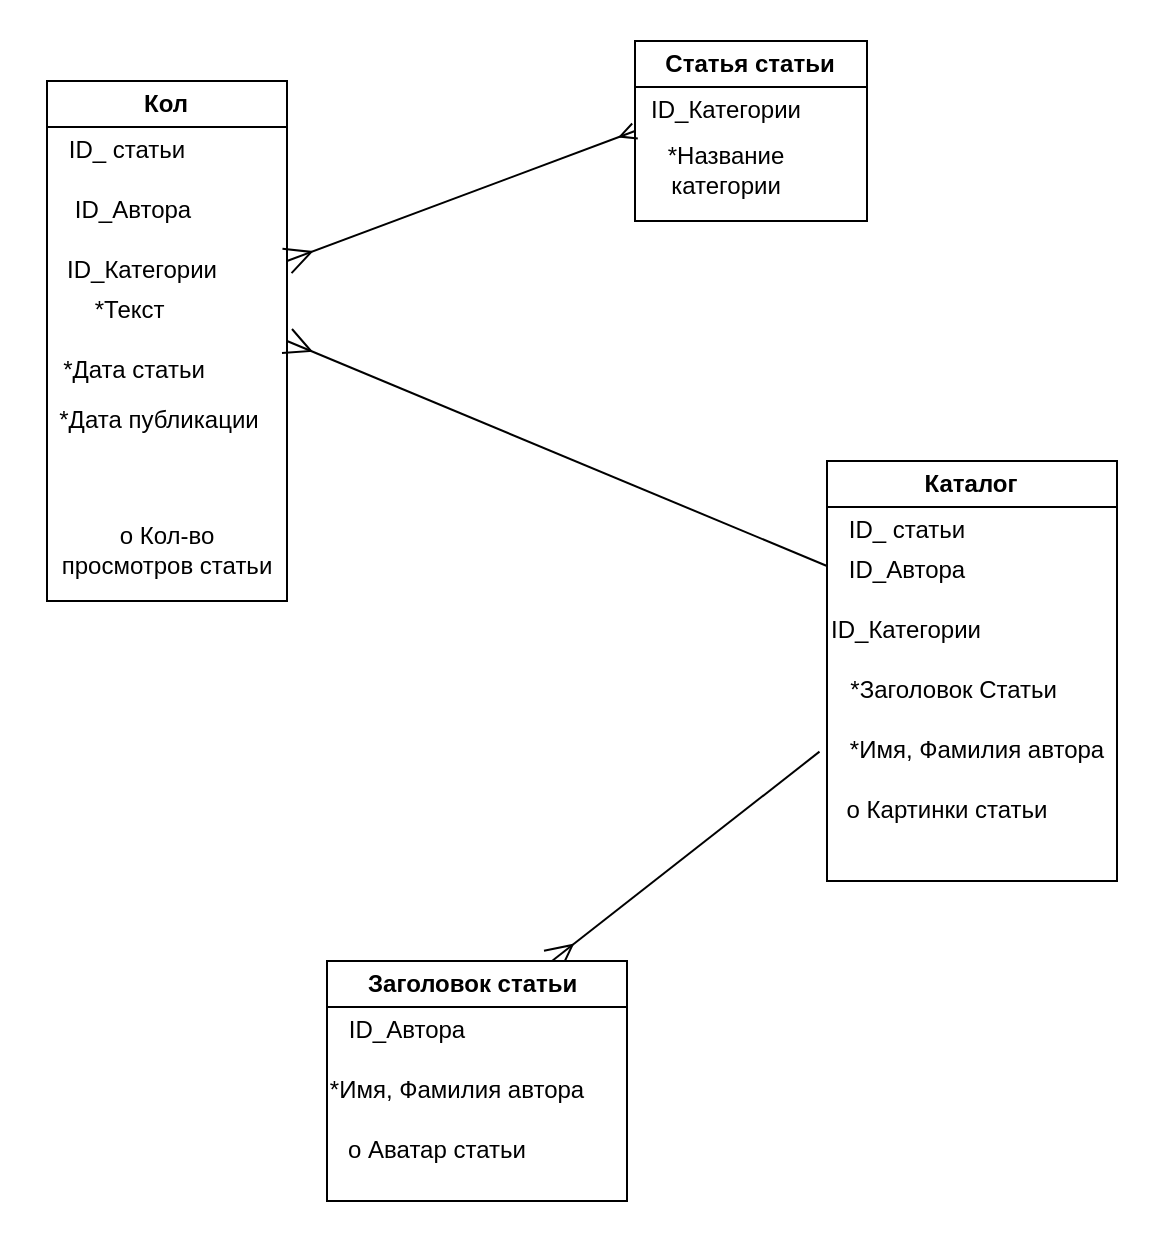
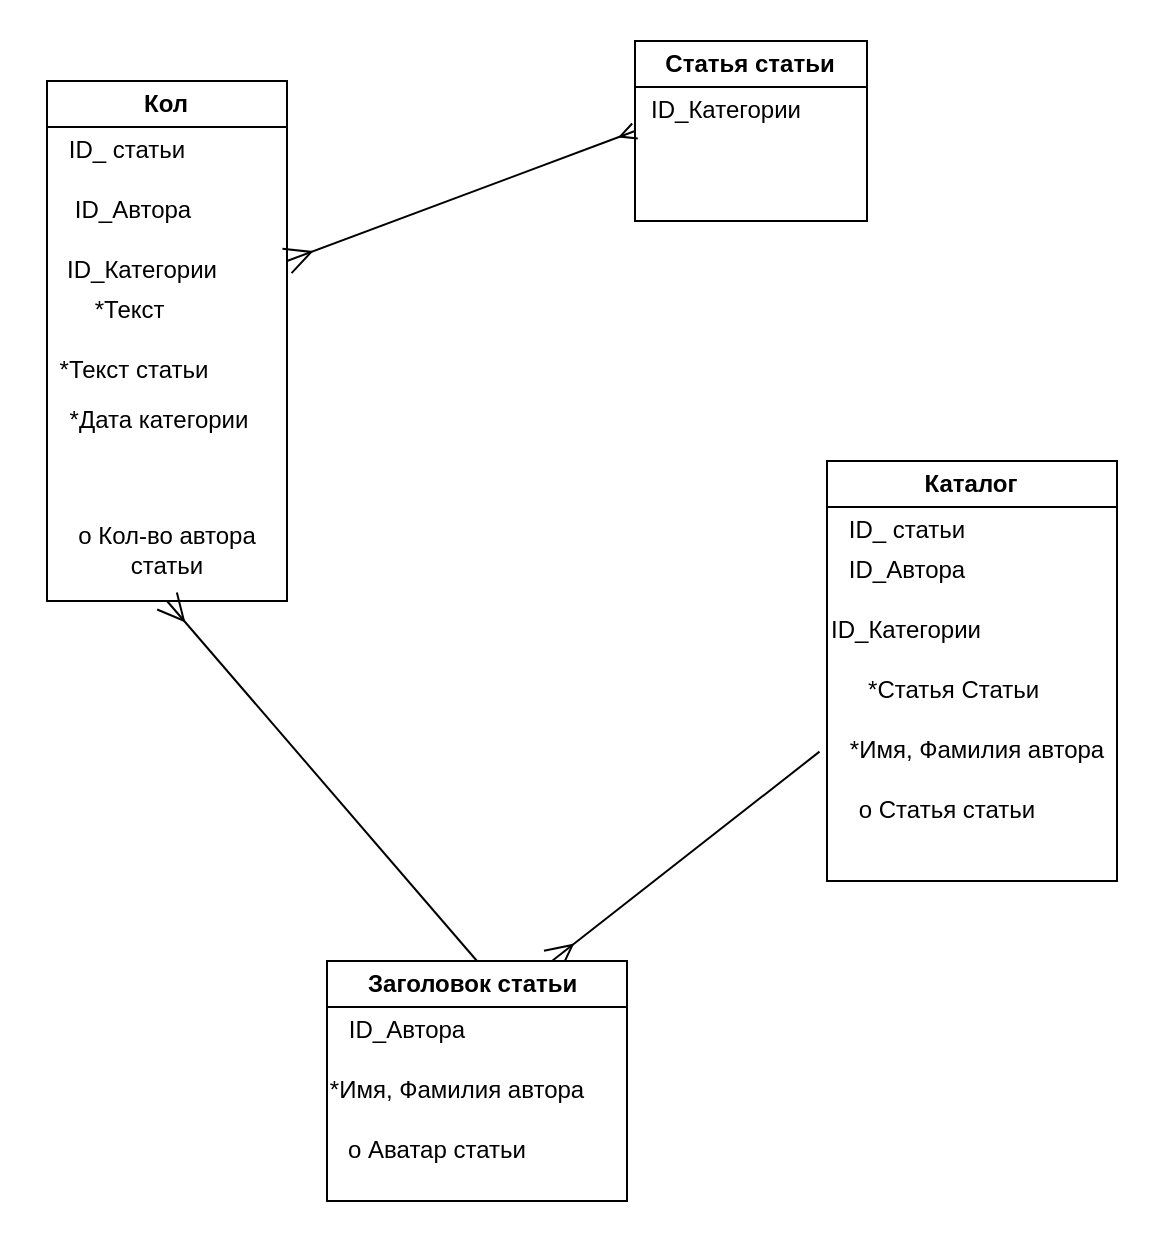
node "*Название категории": removed
node "*Дата статьи": label "*Дата статьи" -> "*Текст статьи"
node "*Дата публикации": label "*Дата публикации" -> "*Дата категории"
edge "Каталог" -> "Кол": removed
node "о Кол-во просмотров статьи": label "о Кол-во просмотров статьи" -> "о Кол-во автора статьи"
node "*Заголовок Статьи": label "*Заголовок Статьи" -> "*Статья Статьи"
edge "Заголовок статьи" -> "Кол": added
node "o Картинки статьи": label "o Картинки статьи" -> "o Статья статьи"
